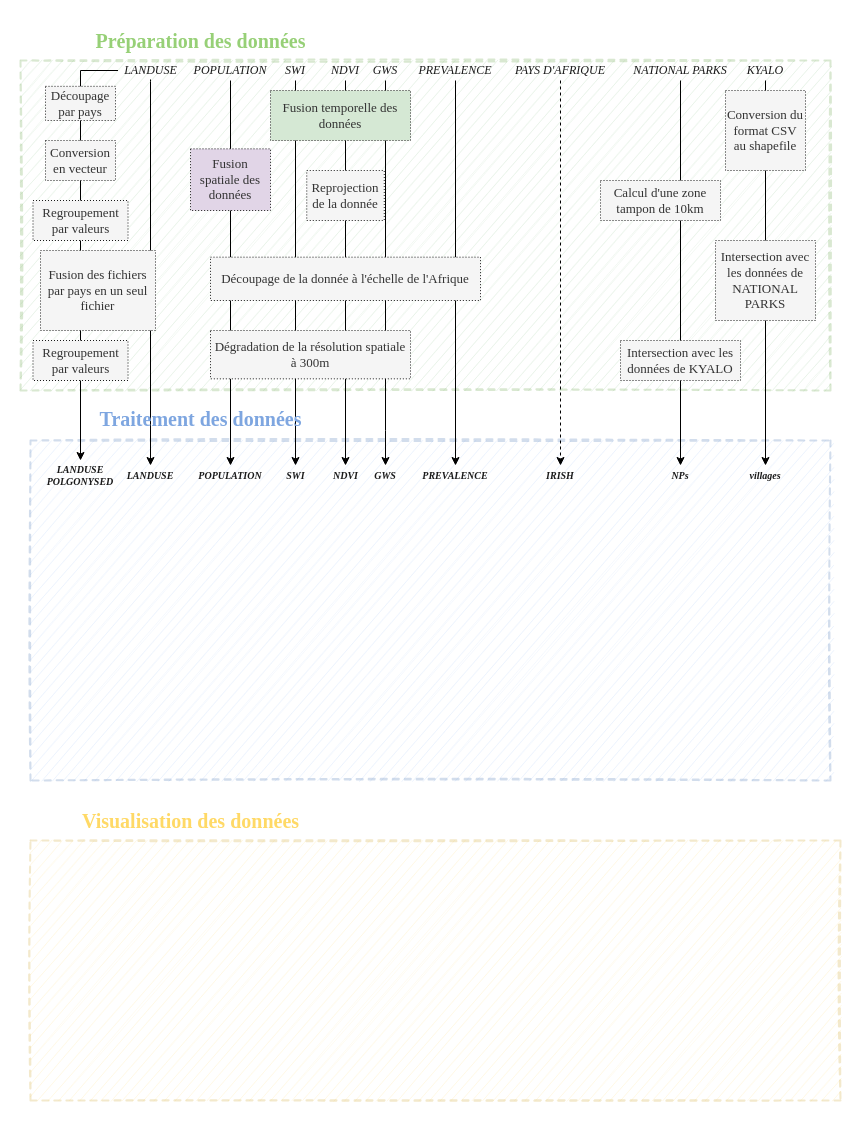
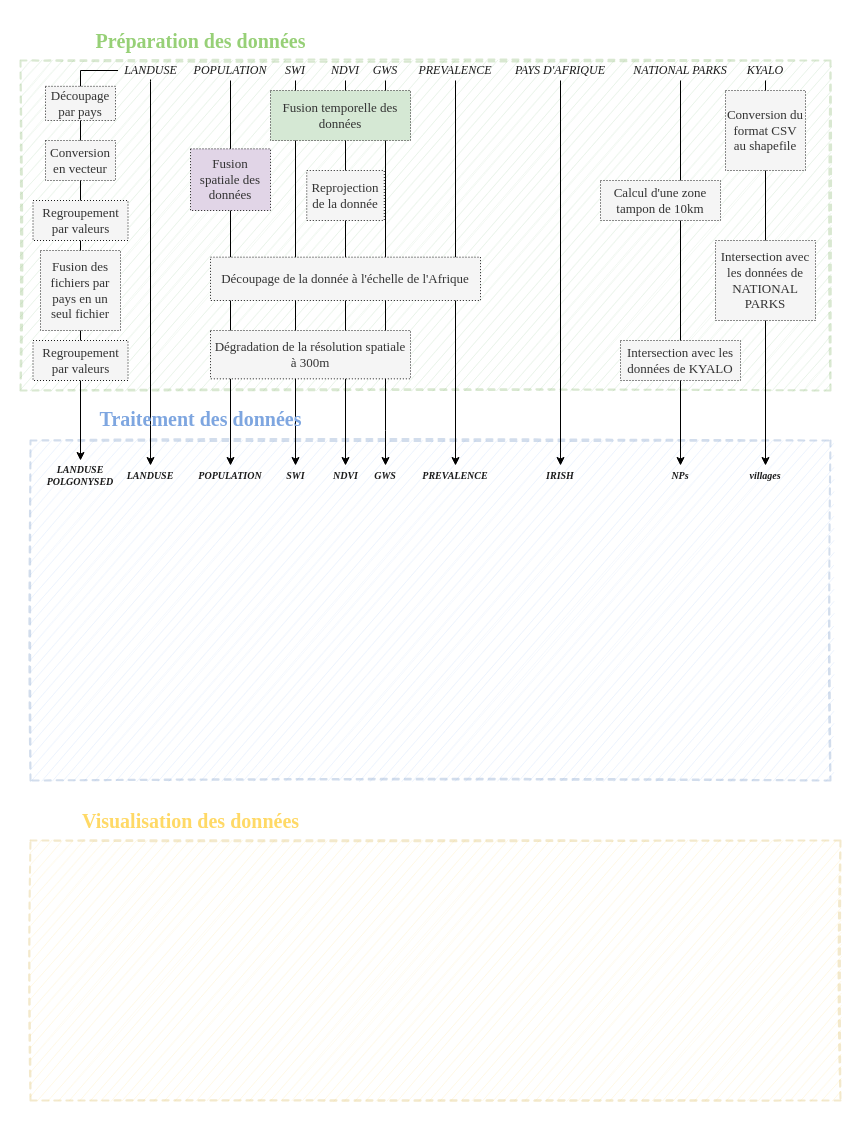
node "Fusion des fichiers par pays en un seul fichier": size 115x80 -> 80x80
edge "PAYS D'AFRIQUE" -> "IRISH": style dashed -> solid
